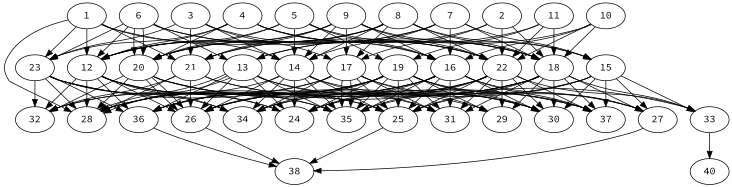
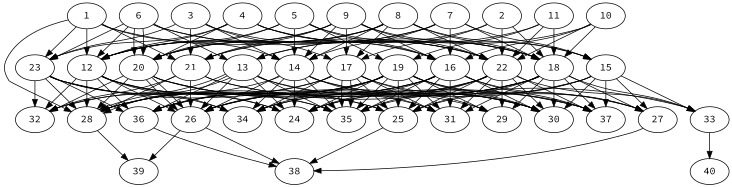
edge "14" -> "25": now "14" -> "30"
node "39": added
